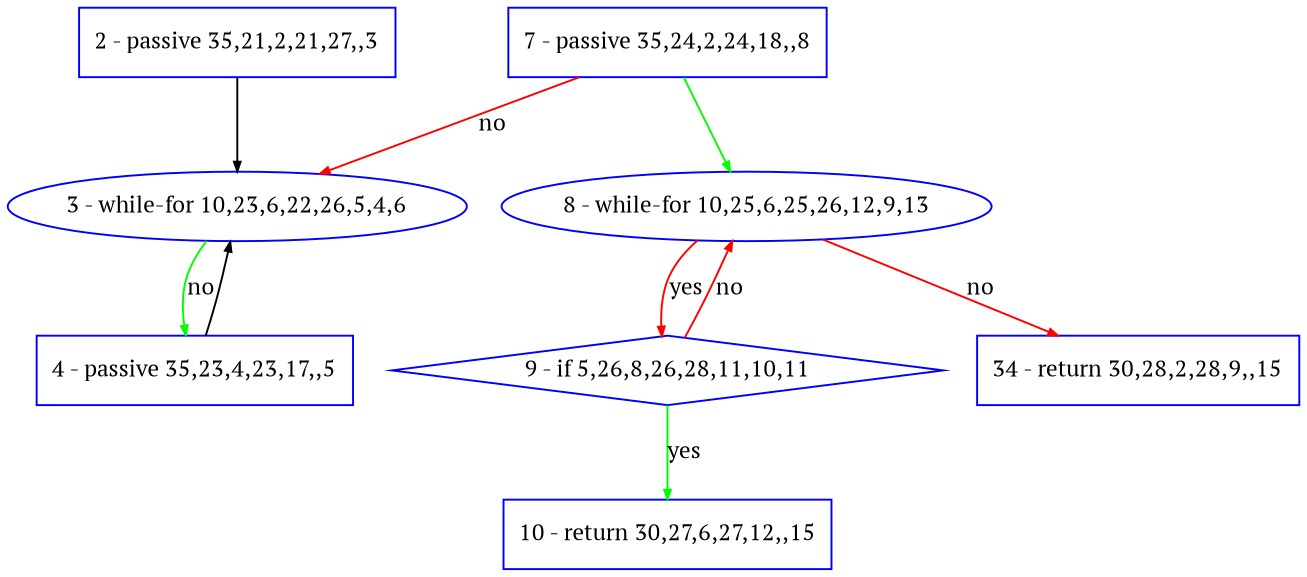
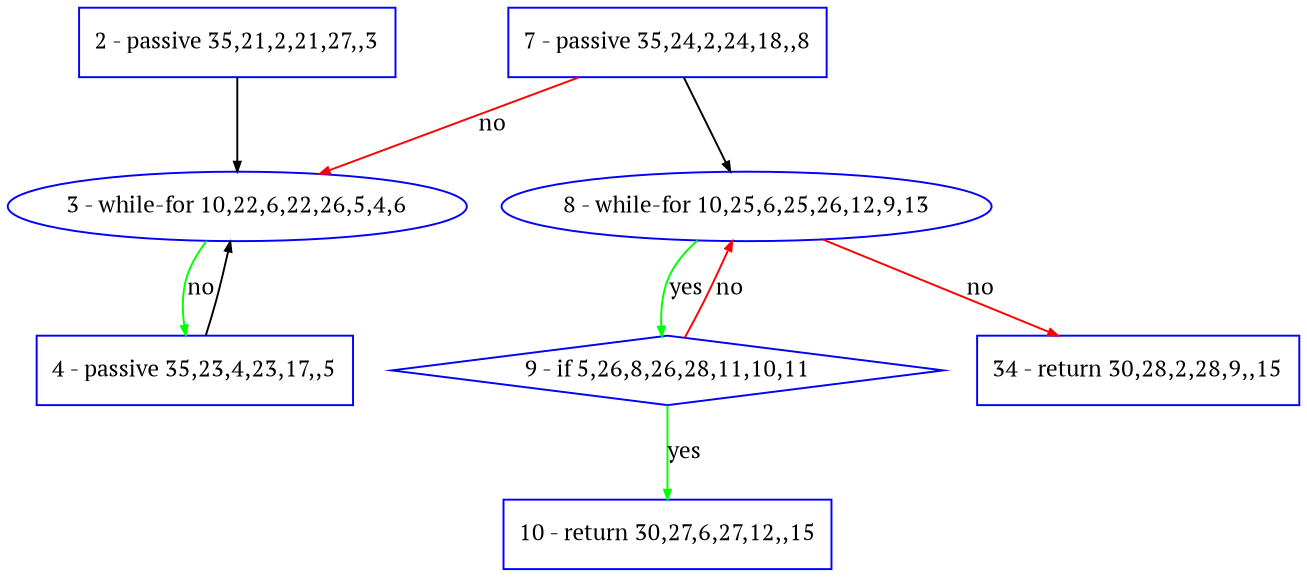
edge "7 - passive 35,24,2,24,18,,8" -> "8 - while-for 10,25,6,25,26,12,9,13": color #00ff00 -> #000000
node "3 - while-for 10,23,6,22,26,5,4,6": label "3 - while-for 10,23,6,22,26,5,4,6" -> "3 - while-for 10,22,6,22,26,5,4,6"
edge "8 - while-for 10,25,6,25,26,12,9,13" -> "9 - if 5,26,8,26,28,11,10,11": color #ff0000 -> #00ff00
